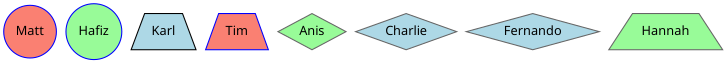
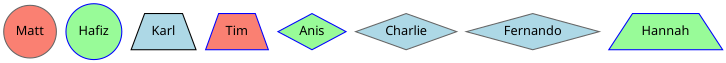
node "Matt": color blue -> gray40
node "Anis": color gray40 -> blue
node "Hannah": color gray40 -> blue
